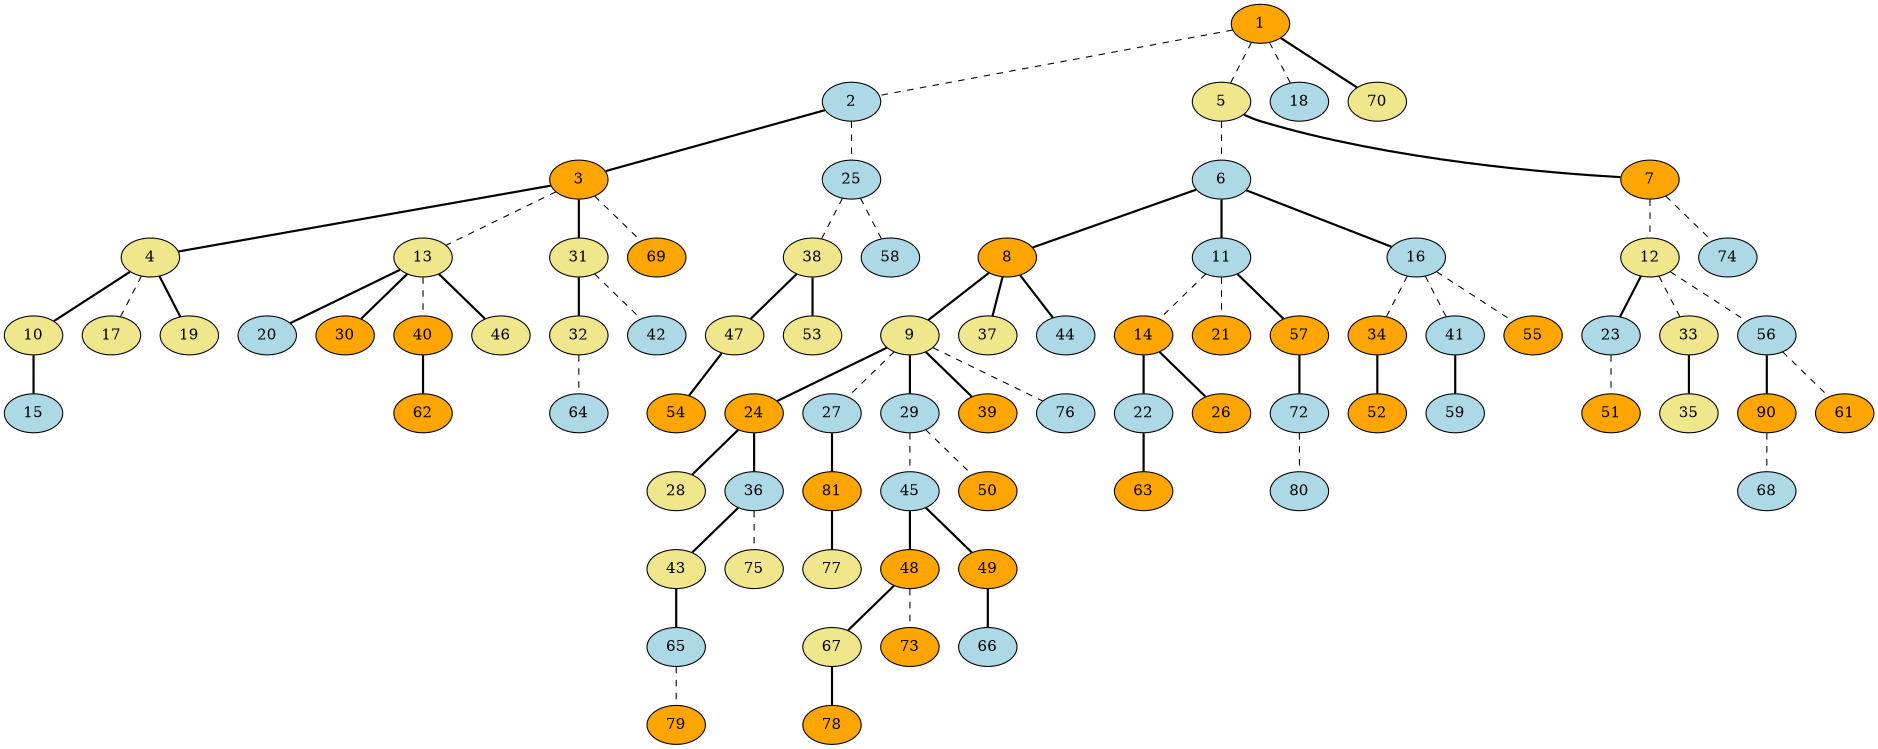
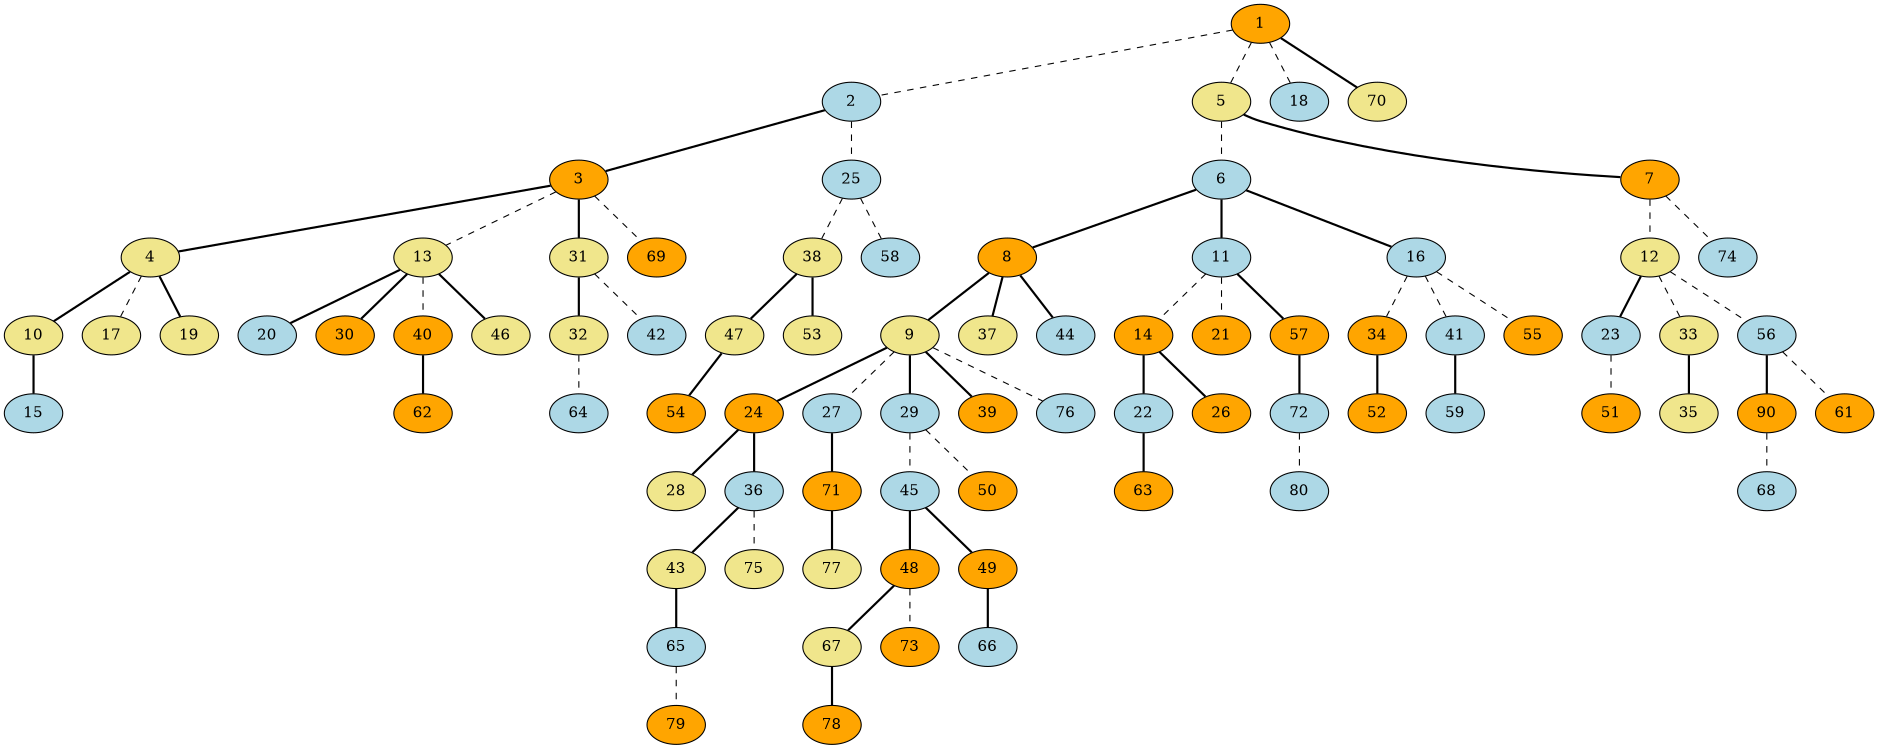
node "81": label "81" -> "71"
